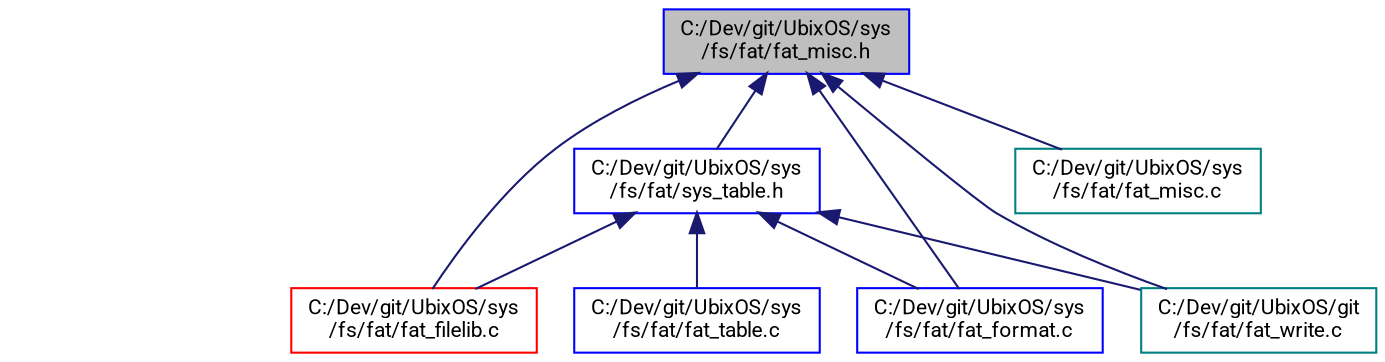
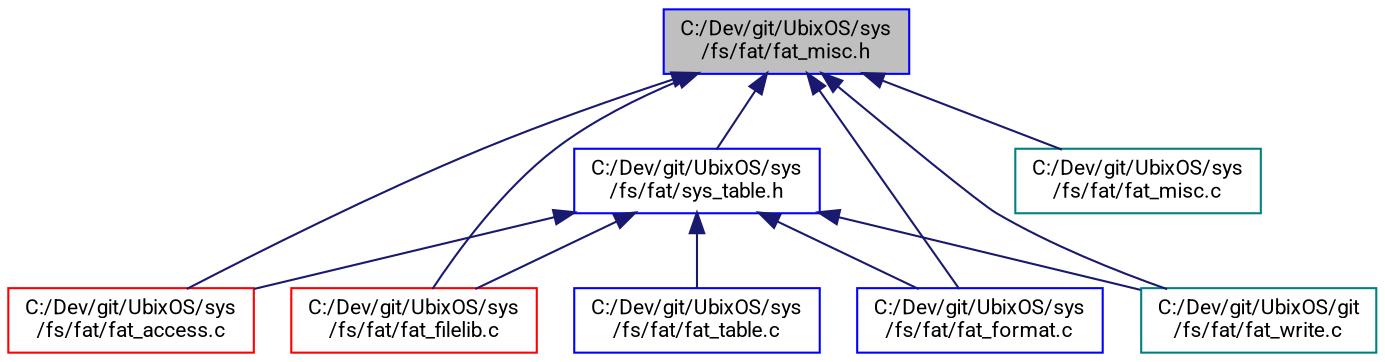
node "C:/Dev/git/UbixOS/sys /fs/fat/fat_access.c": added
